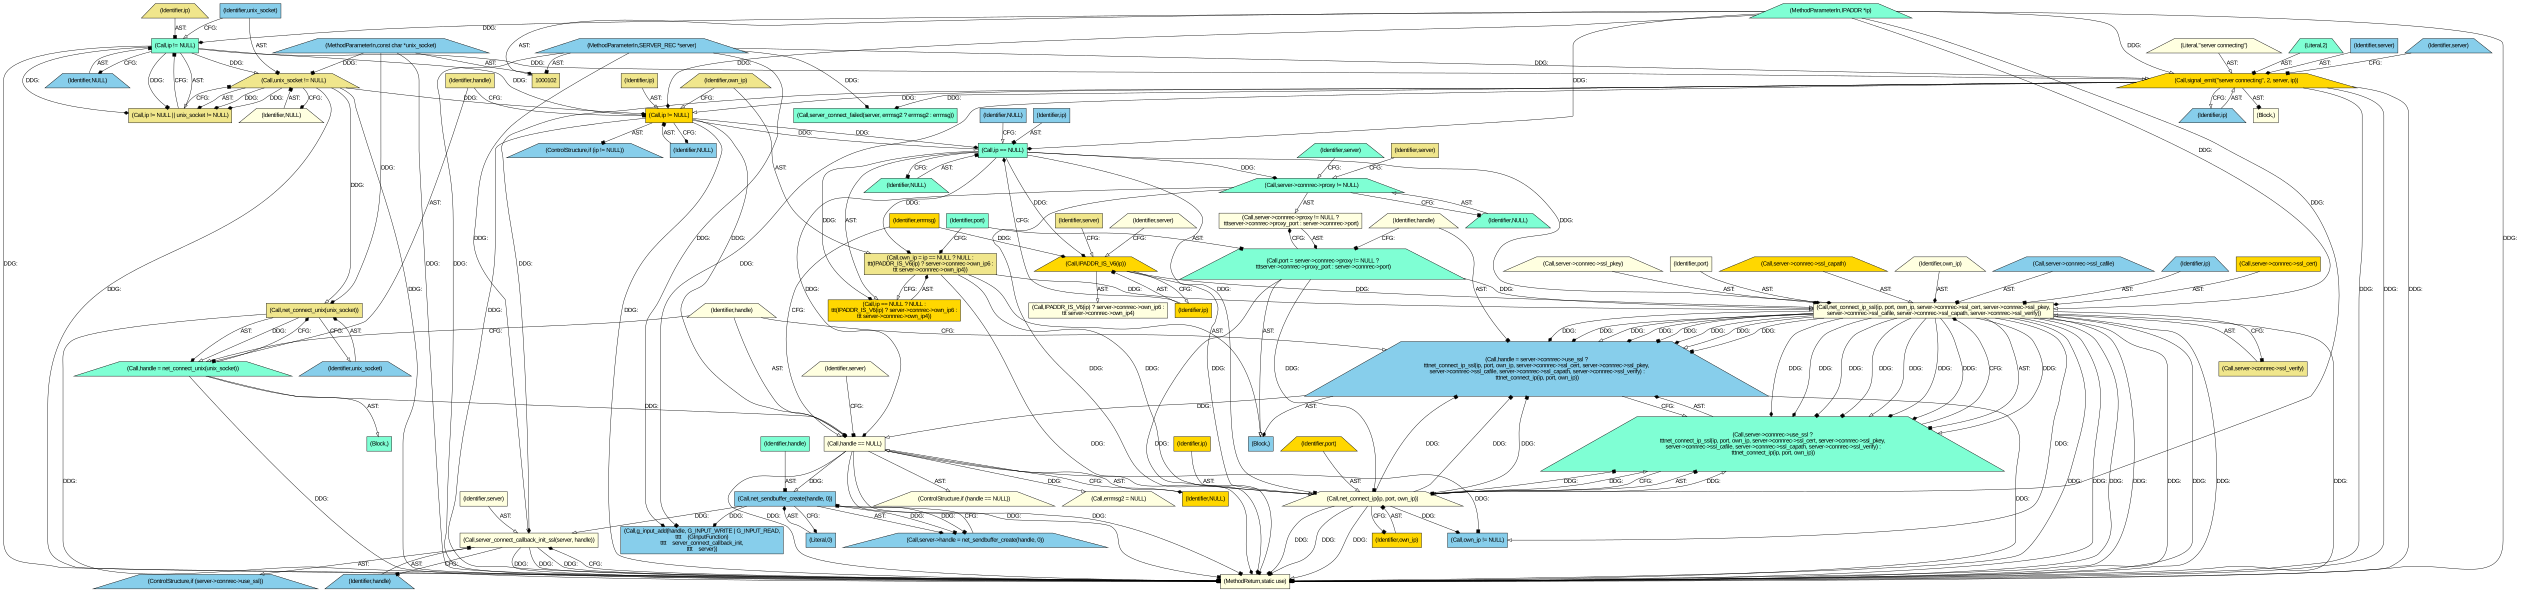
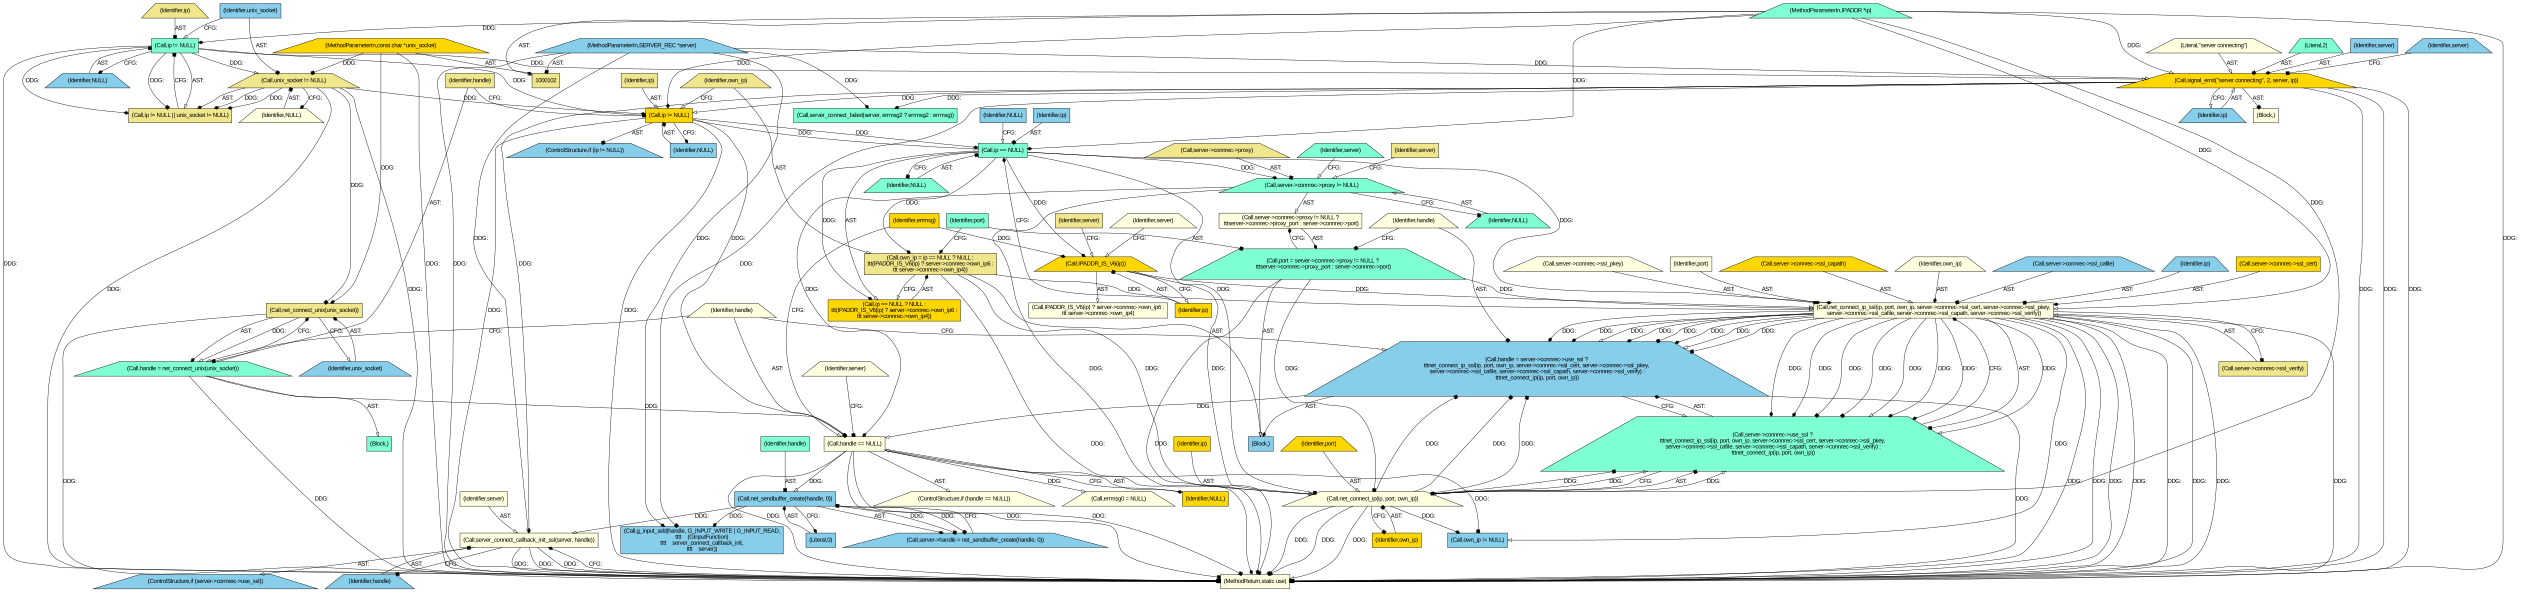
node "(MethodParameterIn,const char *unix_socket)": fillcolor skyblue -> gold
edge "(Call,ip != NULL || unix_socket != NULL)" -> "(Call,unix_socket != NULL)": removed, label "CFG:"
node "(Call,server->connrec->proxy)": added
edge "(Call,unix_socket != NULL)" -> "(Call,net_connect_unix(unix_socket))": arrowhead onormal -> box
node "(Call,errmsg2 = NULL)": label "(Call,errmsg2 = NULL)" -> "(Call,errmsg0 = NULL)"
